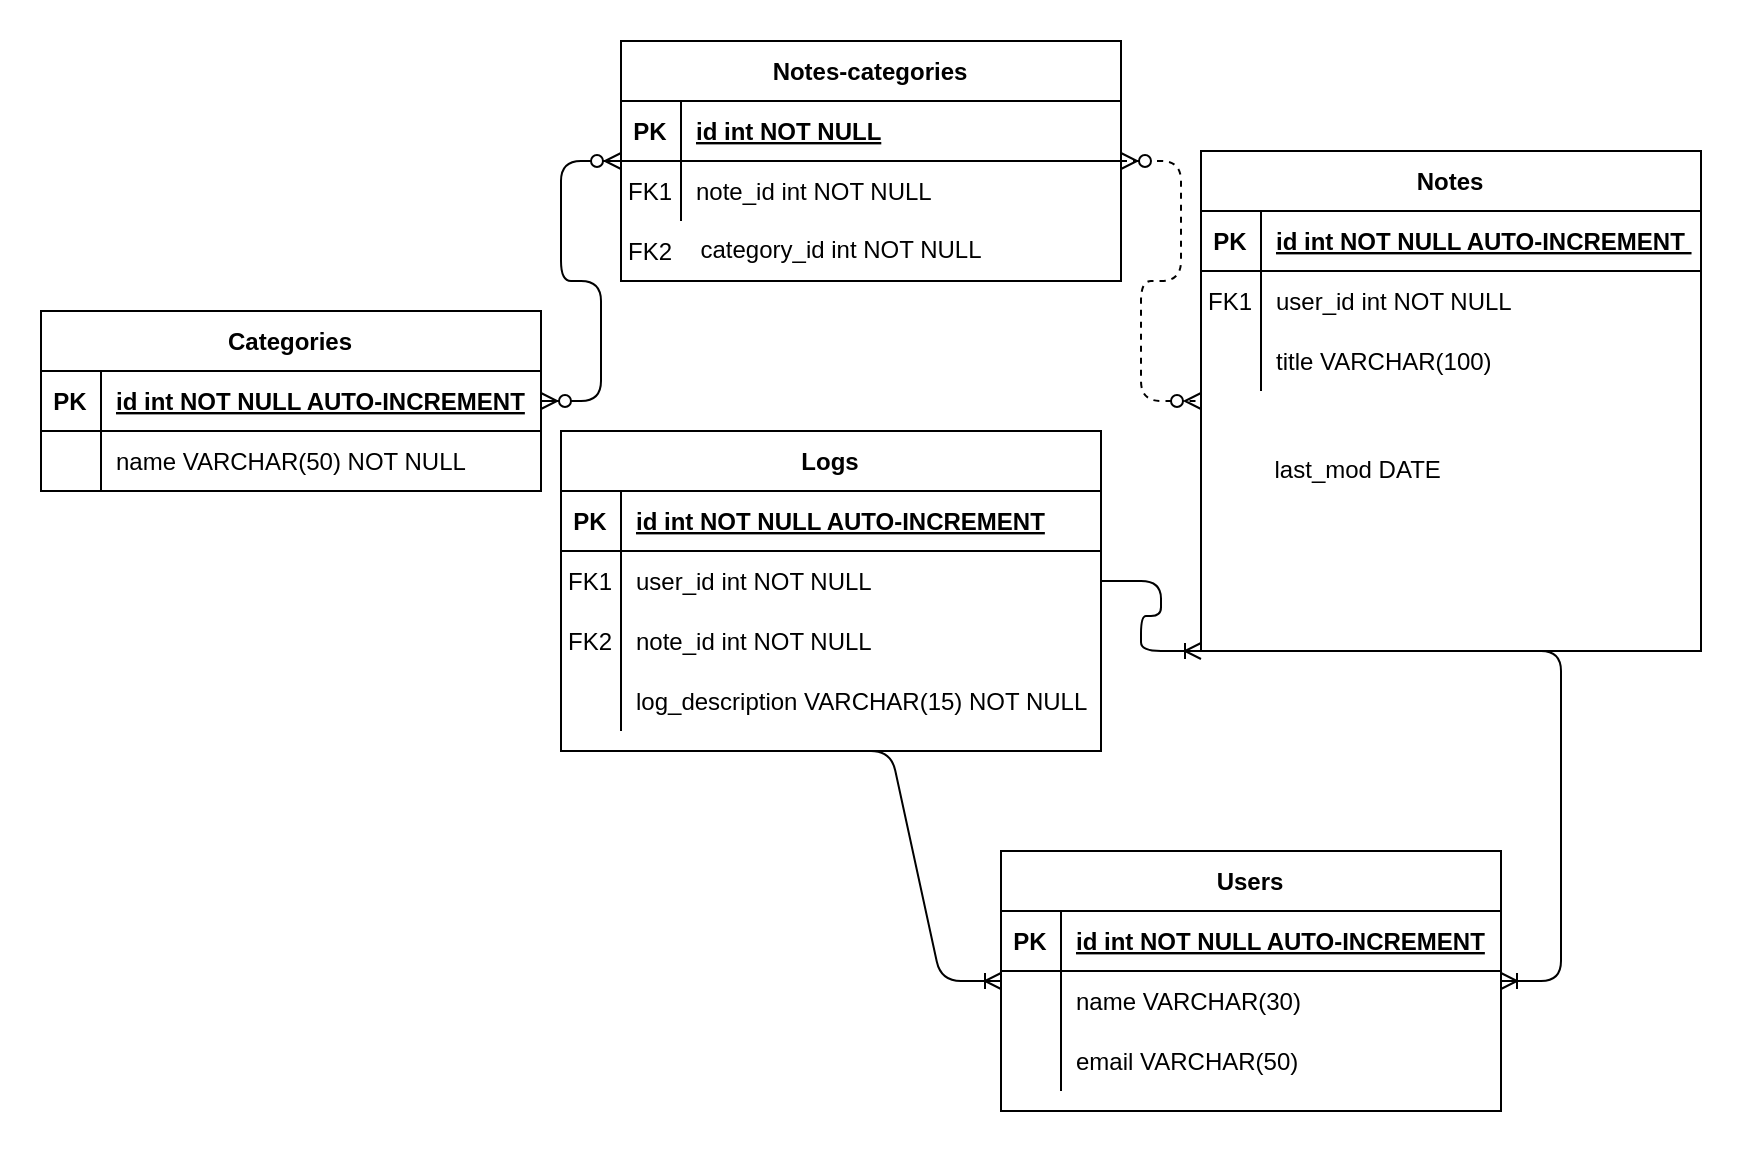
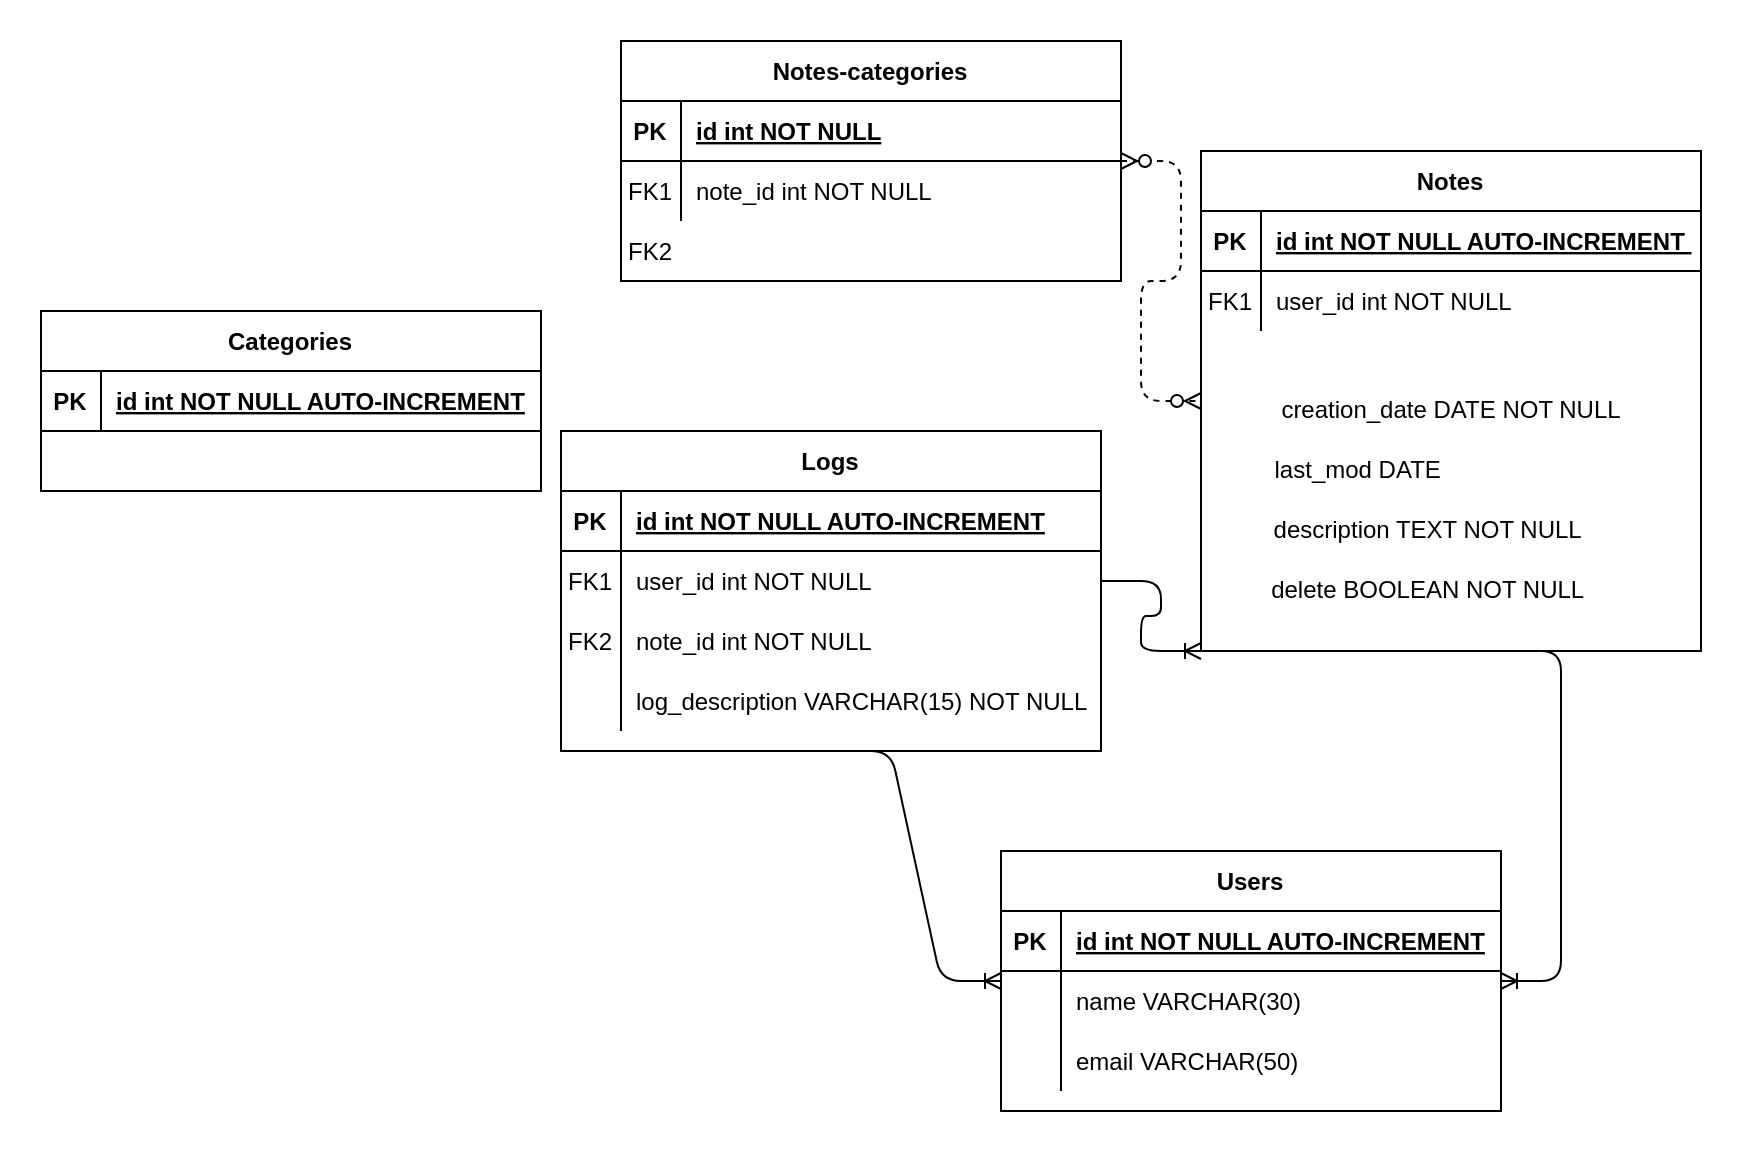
node "category_id int NOT NULL": removed
edge "Notes-categories" -- "Categories": removed
node "title VARCHAR(100)": removed
node "creation_date DATE NOT NULL": added
node "name VARCHAR(50) NOT NULL": removed
node "description TEXT NOT NULL": added
node "delete BOOLEAN NOT NULL": added
